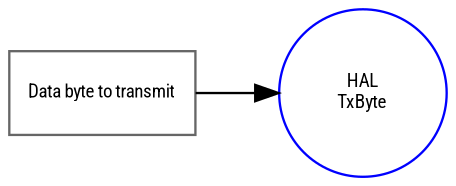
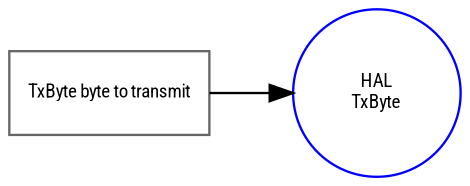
node "Data byte to transmit": label "Data byte to transmit" -> "TxByte byte to transmit"
